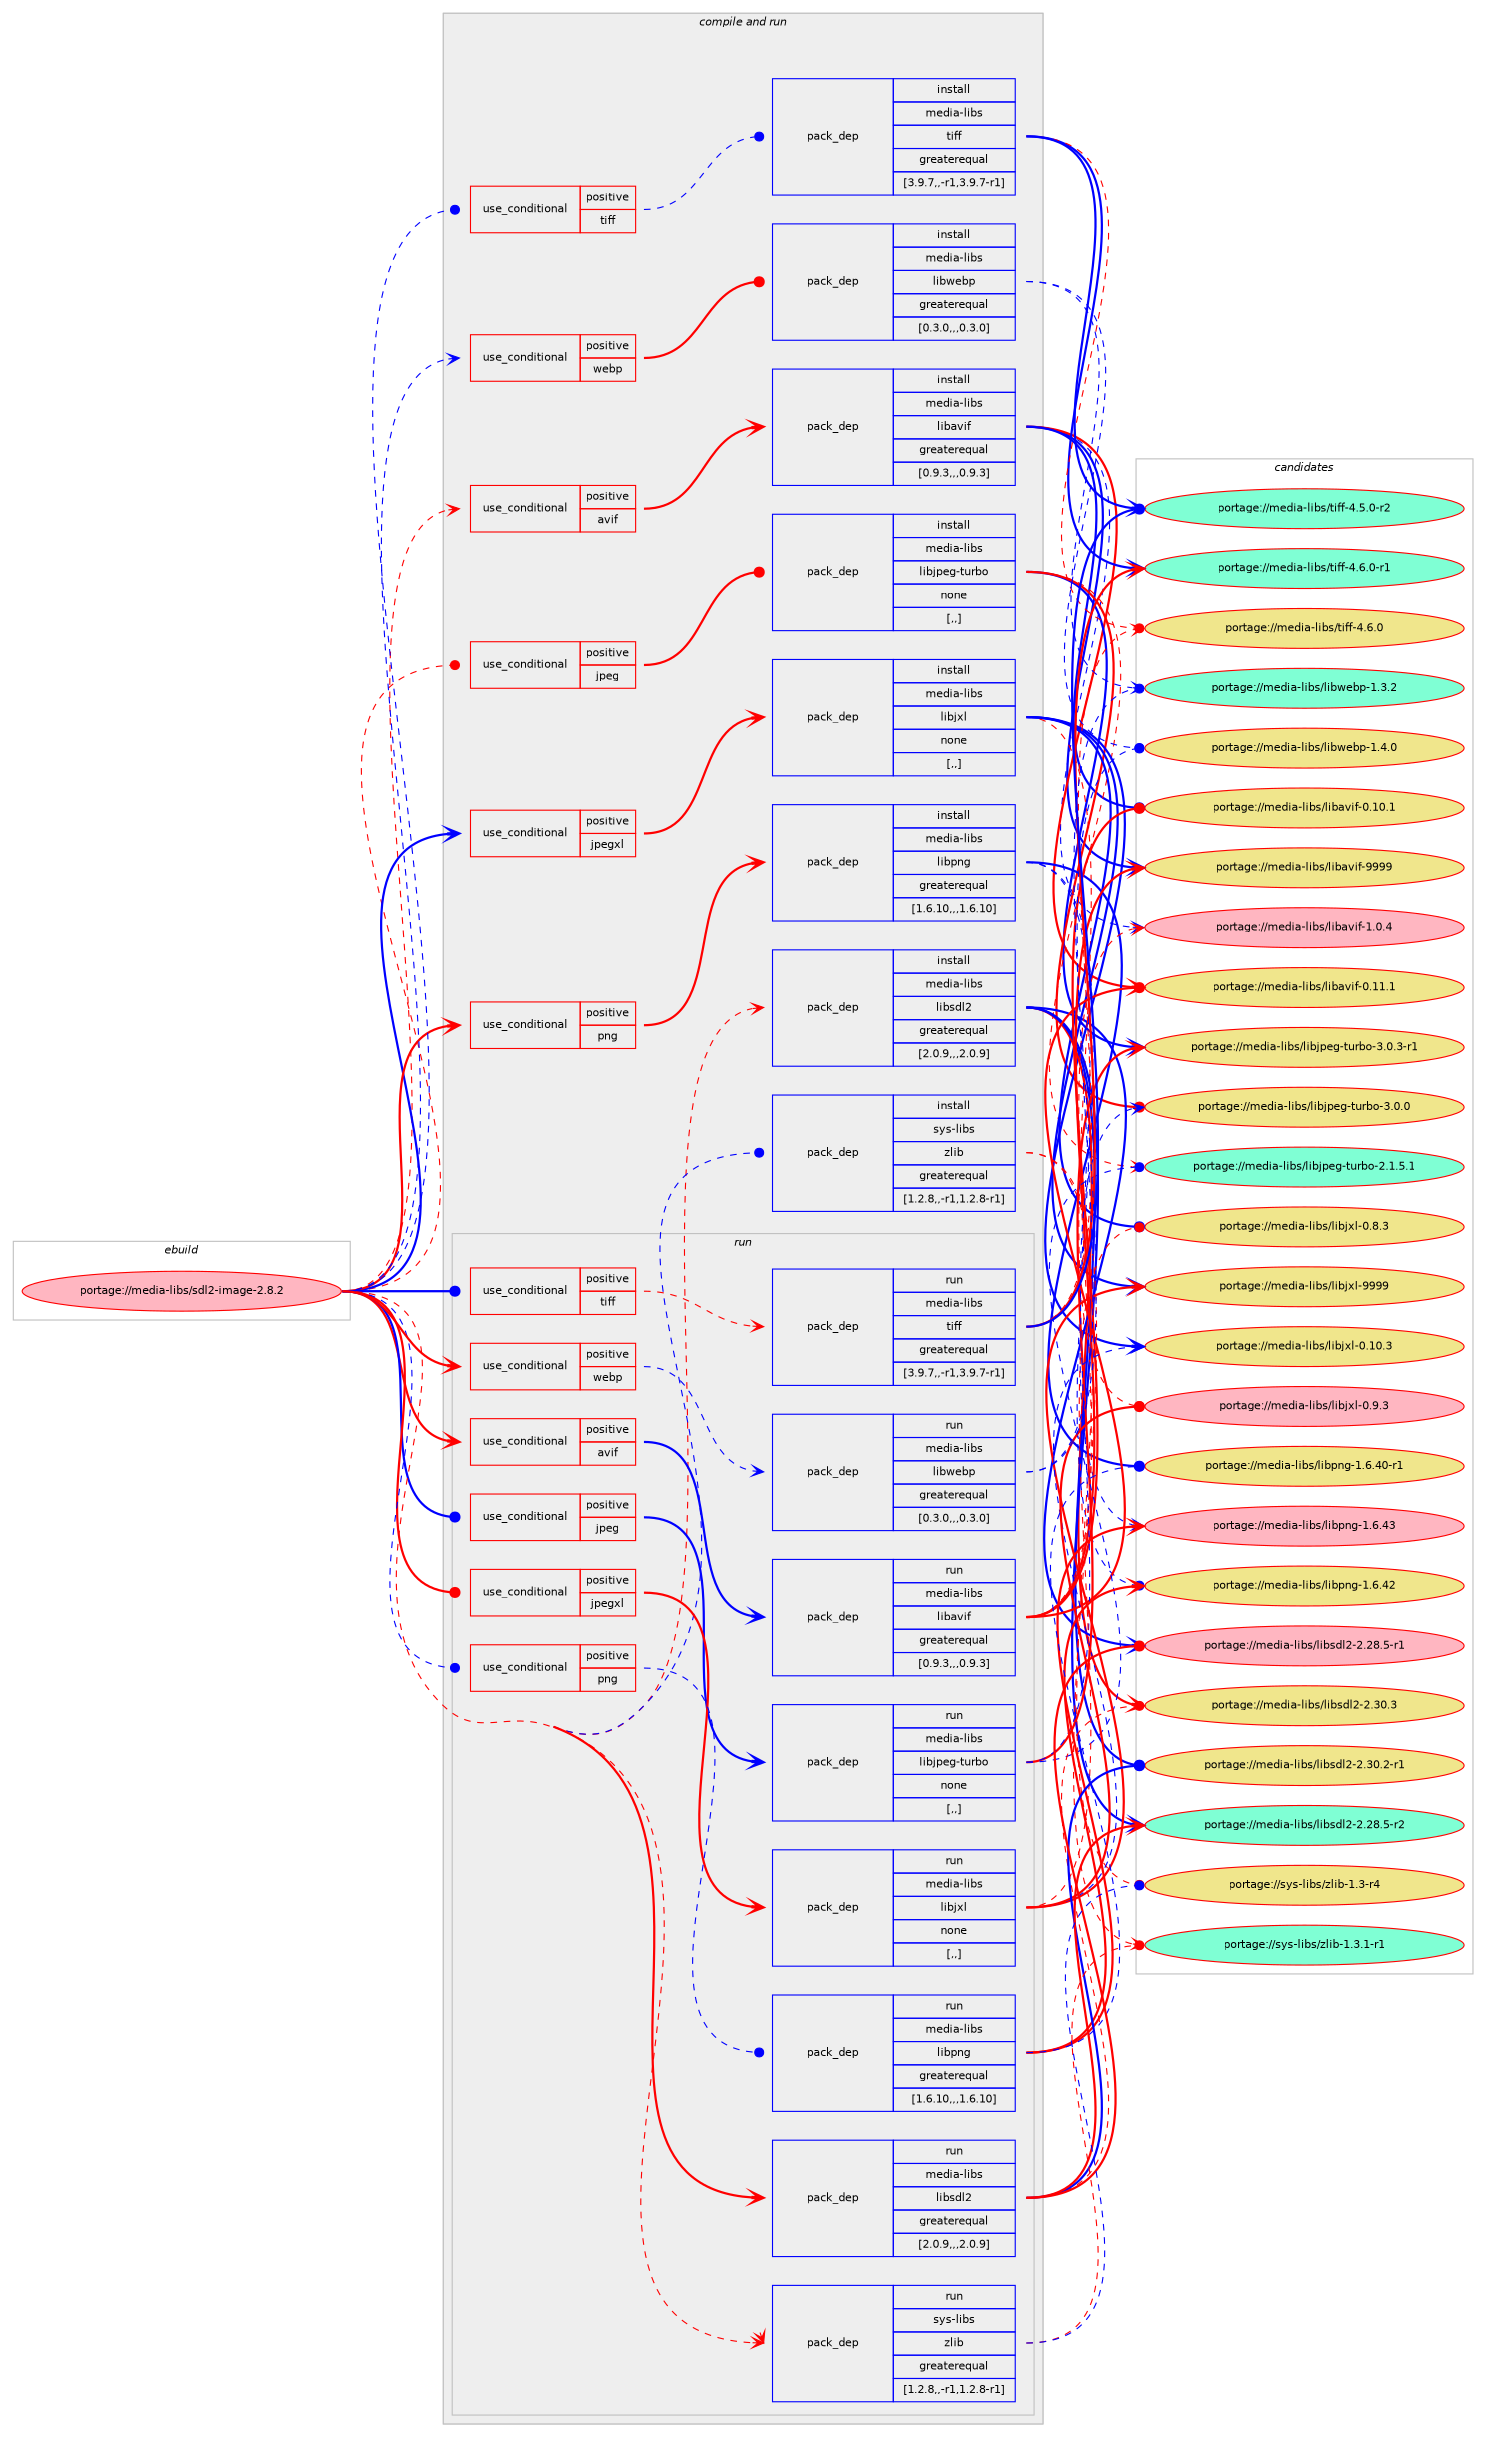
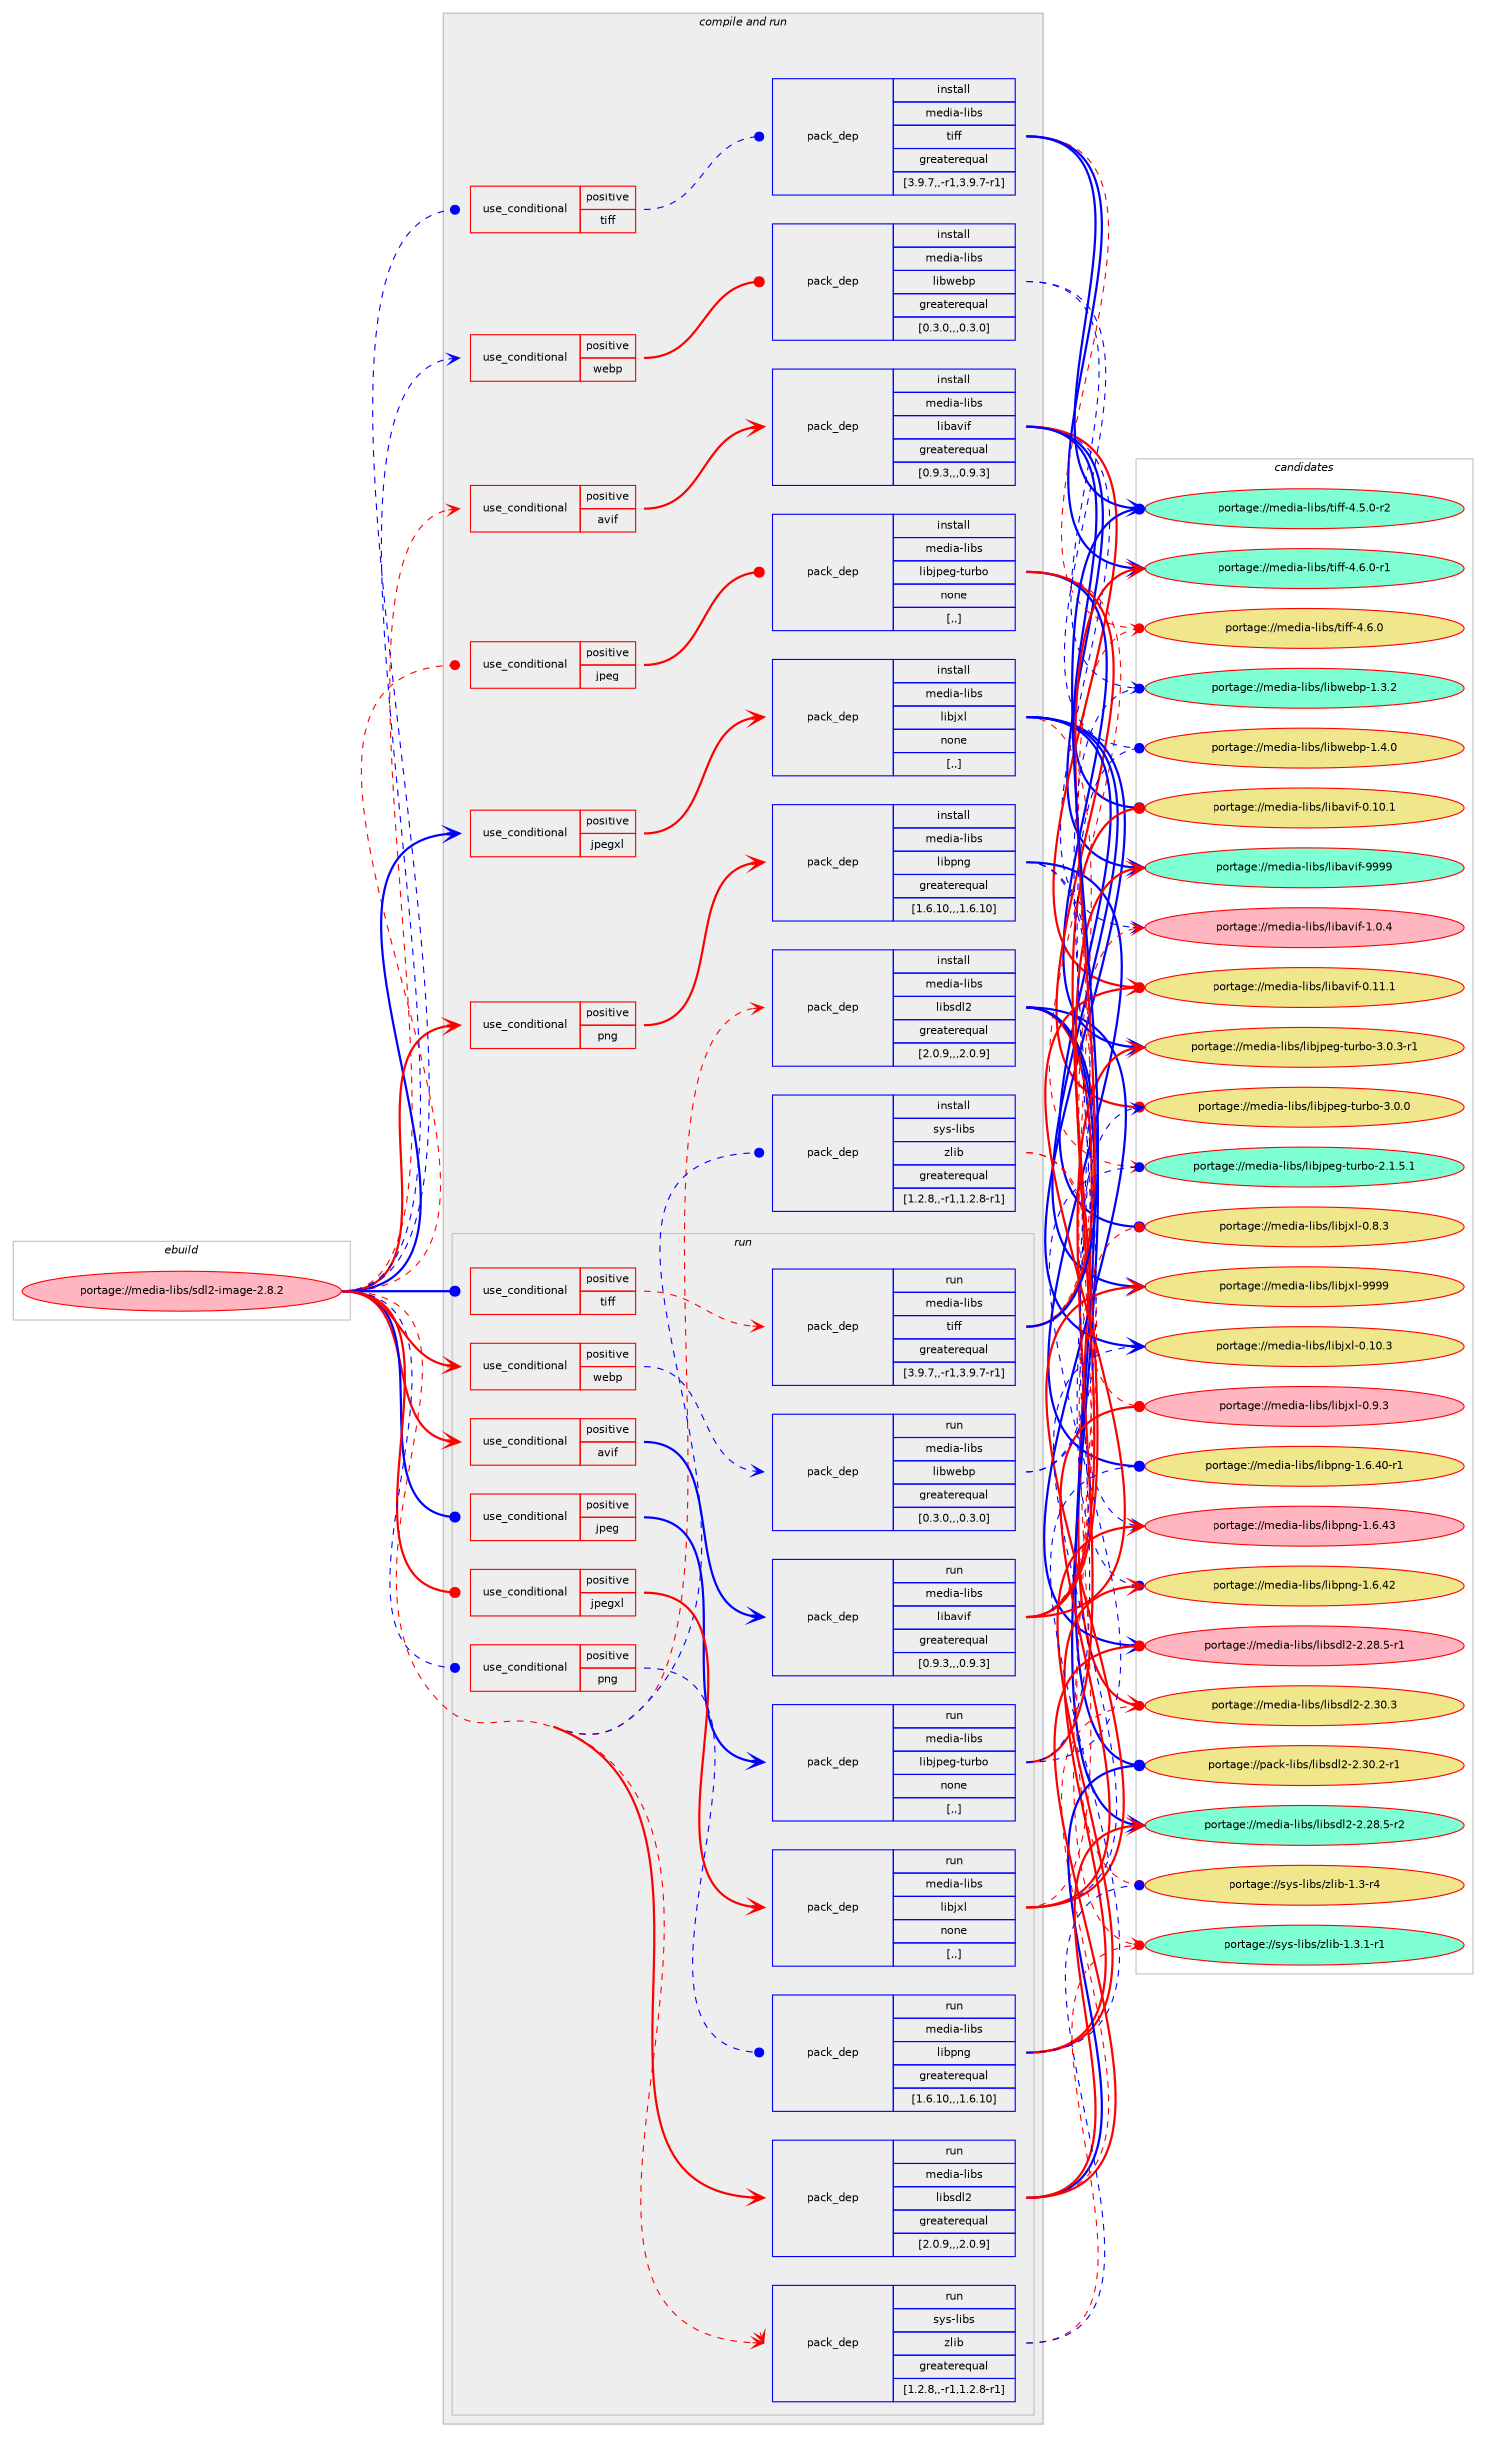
node "portage://media-libs/libavif-9999": fillcolor khaki -> aquamarine
node "portage://media-libs/libsdl2-2.30.2-r1": label "portage://media-libs/libsdl2-2.30.2-r1" -> "portage://pack-libs/libsdl2-2.30.2-r1"
